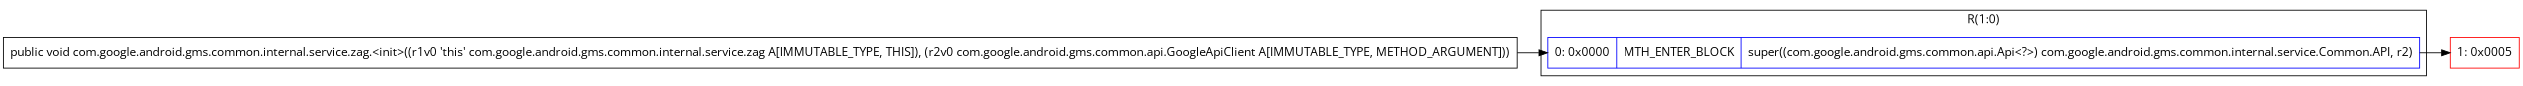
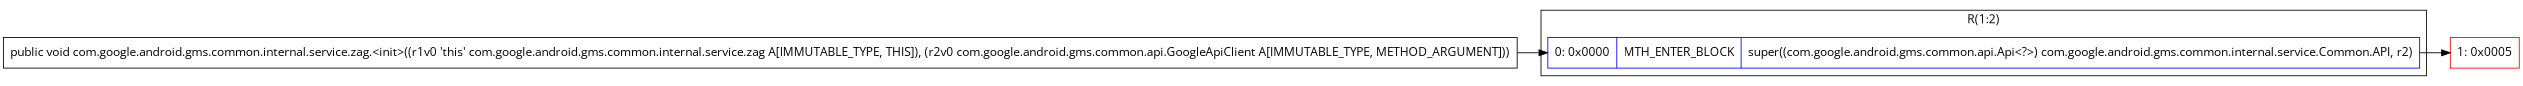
cluster "R(1:0)": label "R(1:0)" -> "R(1:2)"
